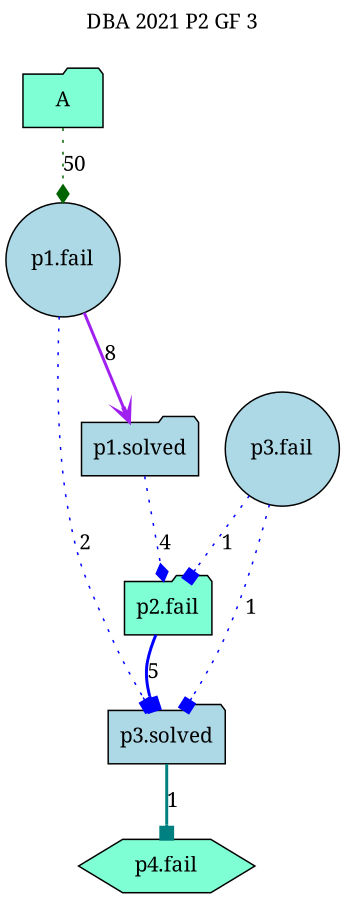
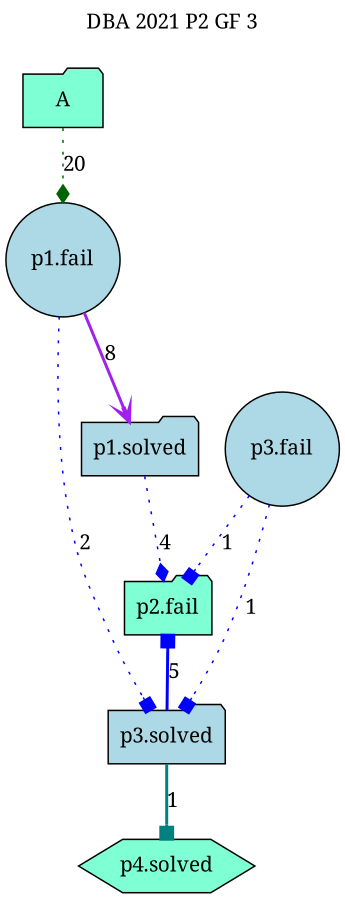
edge "A" -> "p1.fail": label "50" -> "20"
edge "p2.fail" -> "p3.solved": reversed
node "p4.fail": label "p4.fail" -> "p4.solved"
